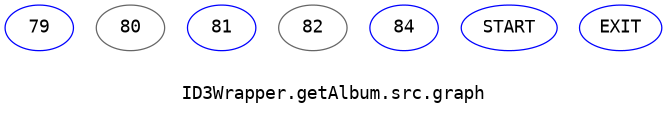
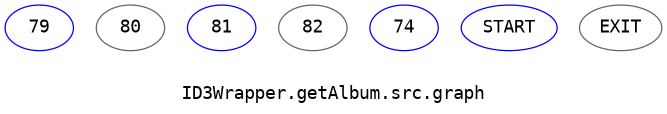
node "84": label "84" -> "74"
node "EXIT": color blue -> gray40
